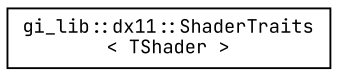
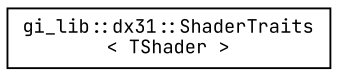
node "gi_lib::dx11::ShaderTraits < TShader >": label "gi_lib::dx11::ShaderTraits < TShader >" -> "gi_lib::dx31::ShaderTraits < TShader >"
